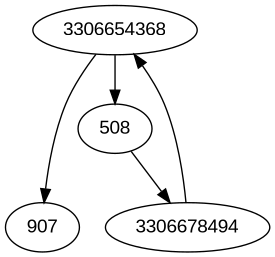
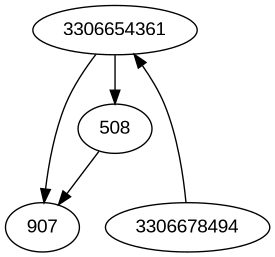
node "3306654368": label "3306654368" -> "3306654361"
edge "508" -> "3306678494": now "508" -> "907"
